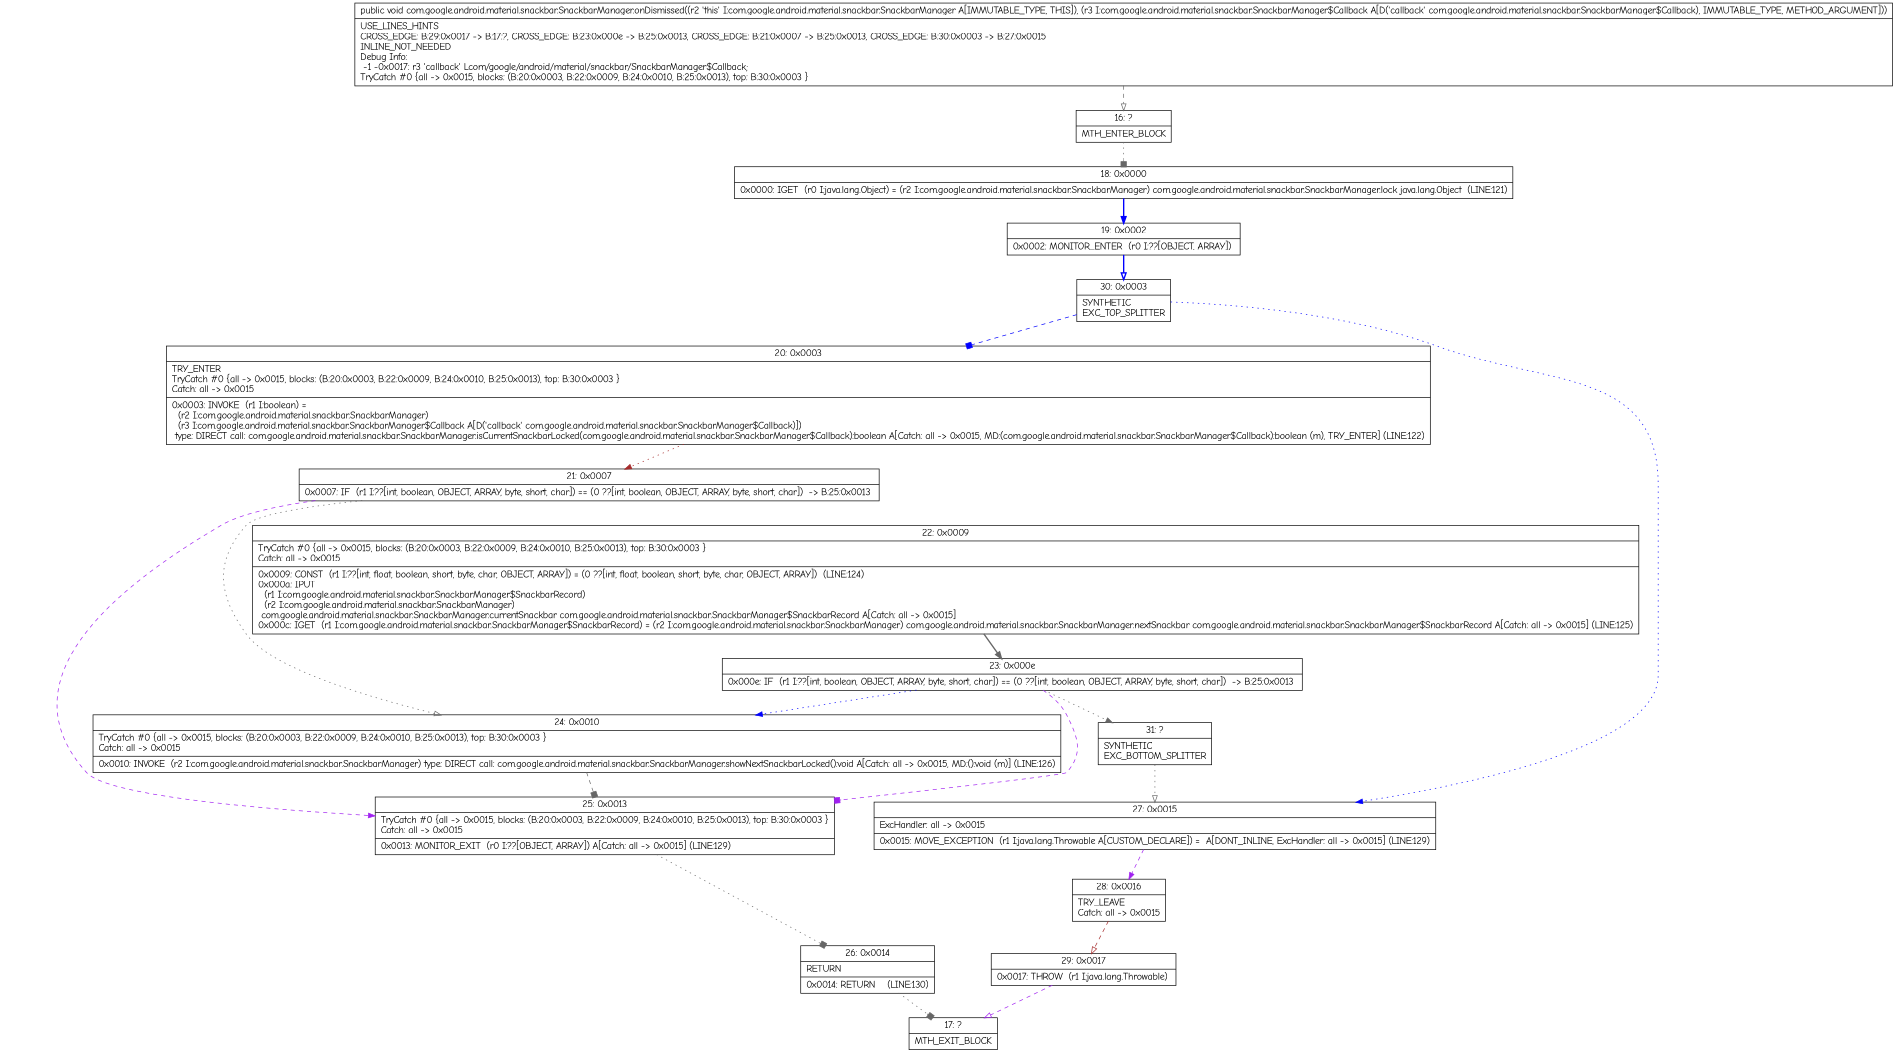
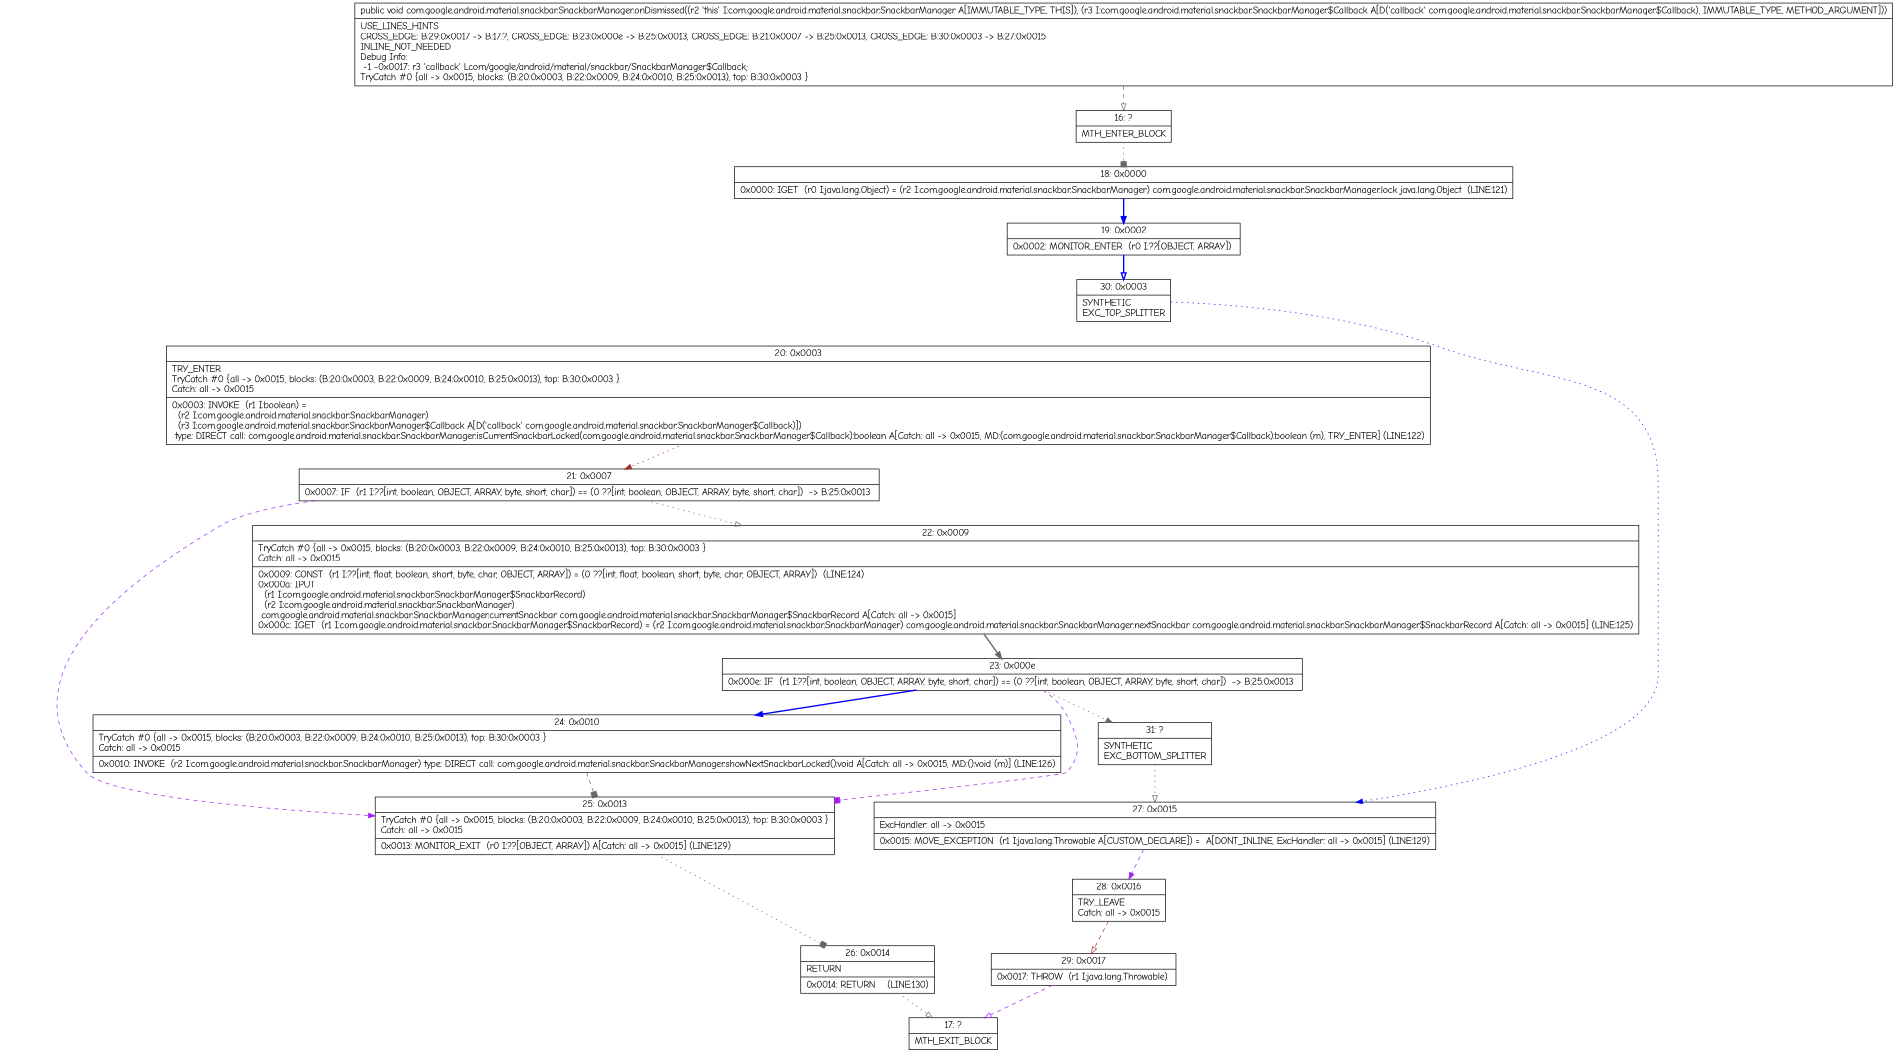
edge "30: 0x0003" -> "20: 0x0003": removed
edge "21: 0x0007" -> "24: 0x0010": now "21: 0x0007" -> "22: 0x0009"
edge "23: 0x000e" -> "24: 0x0010": style dotted -> bold
edge "26: 0x0014" -> "17: ?": arrowhead box -> onormal
